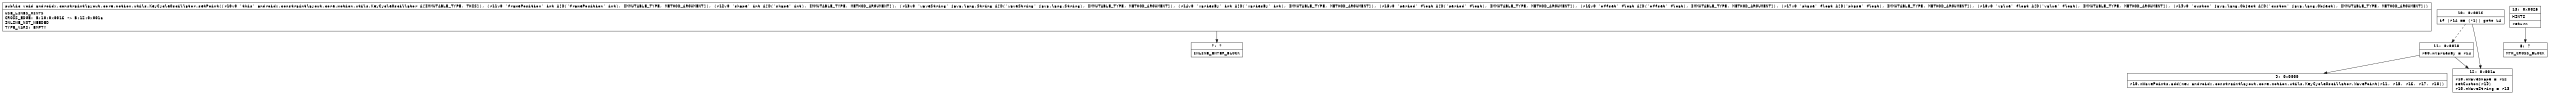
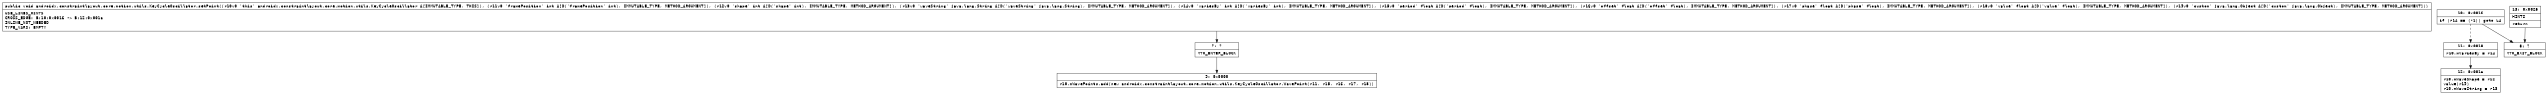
edge "10: 0x0016" -> "12: 0x001a": now "10: 0x0016" -> "8: ?"
node "7: ?": text "INLINE_ENTER_BLOCK" -> "MTH_ENTER_BLOCK"
node "11: 0x0018": text "r80.mVariesBy = r14" -> "r10.mVariesBy = r14"
node "8: ?": text "MTH_CROSS_BLOCK" -> "MTH_EXIT_BLOCK"
edge "11: 0x0018" -> "9: 0x0000": now "7: ?" -> "9: 0x0000"
node "12: 0x001a": text "setCustom(r19)" -> "value(r19)"
